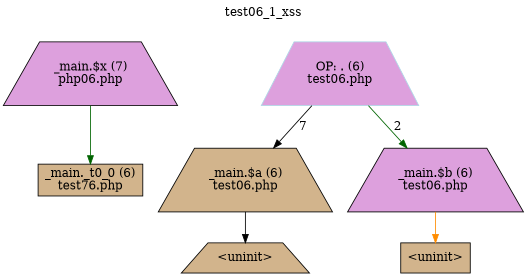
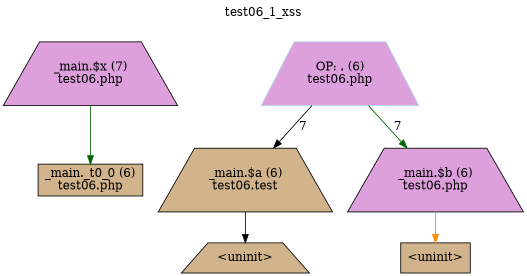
node "_main.$x (7) php06.php": label "_main.$x (7) php06.php" -> "_main.$x (7) test06.php"
edge "OP: . (6) test06.php" -> "_main.$b (6) test06.php": label "2" -> "7"
node "_main._t0_0 (6) test76.php": label "_main._t0_0 (6) test76.php" -> "_main._t0_0 (6) test06.php"
node "_main.$a (6) test06.php": label "_main.$a (6) test06.php" -> "_main.$a (6) test06.test"
